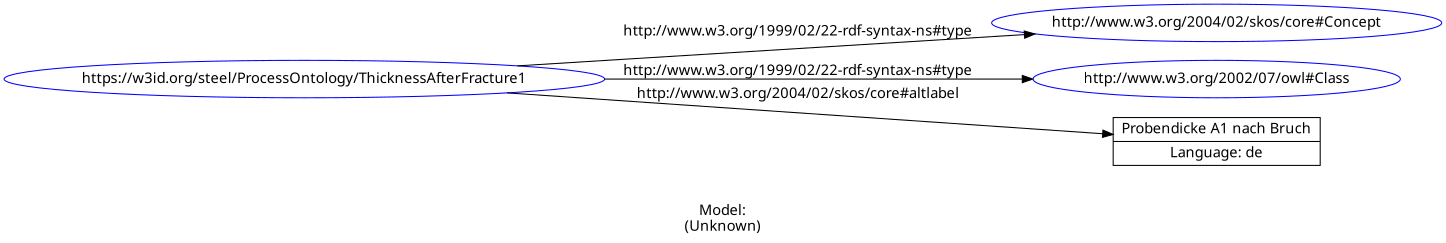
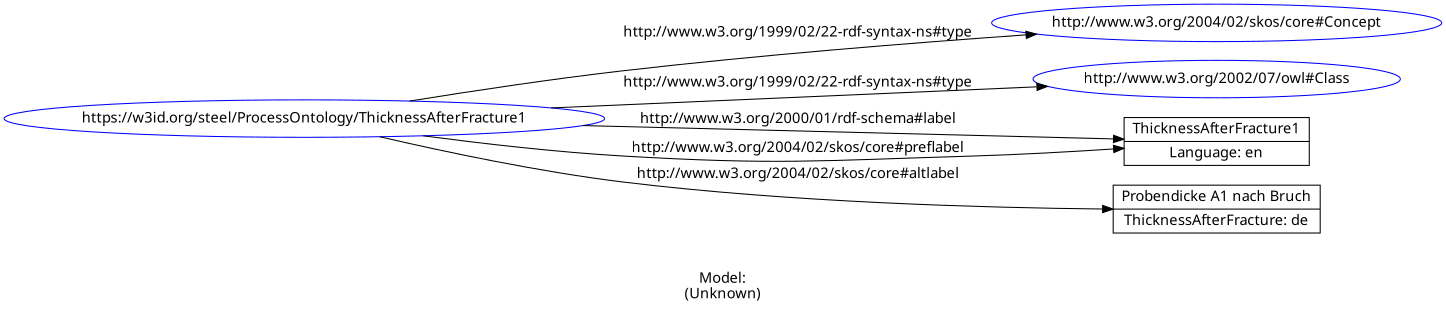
node "ThicknessAfterFracture1": added
node "Probendicke A1 nach Bruch": text "Language: de" -> "ThicknessAfterFracture: de"
